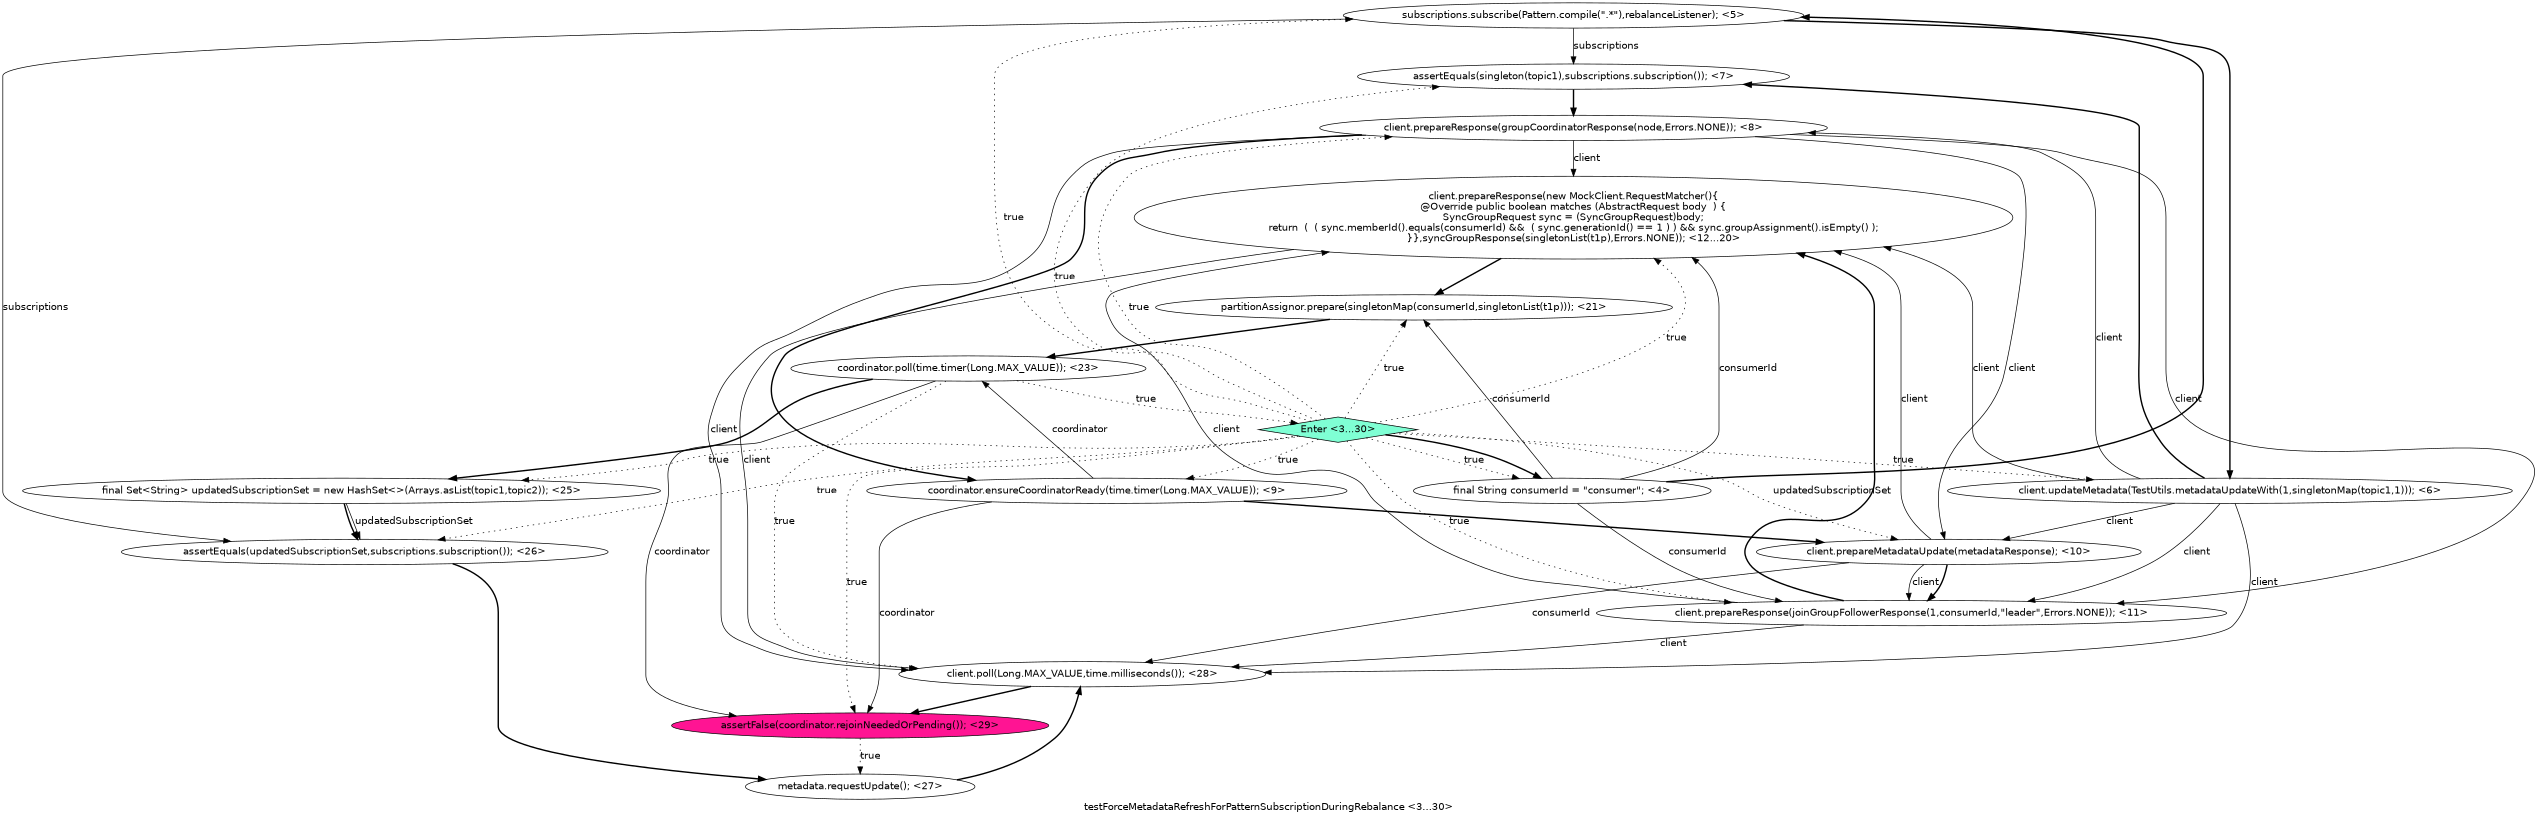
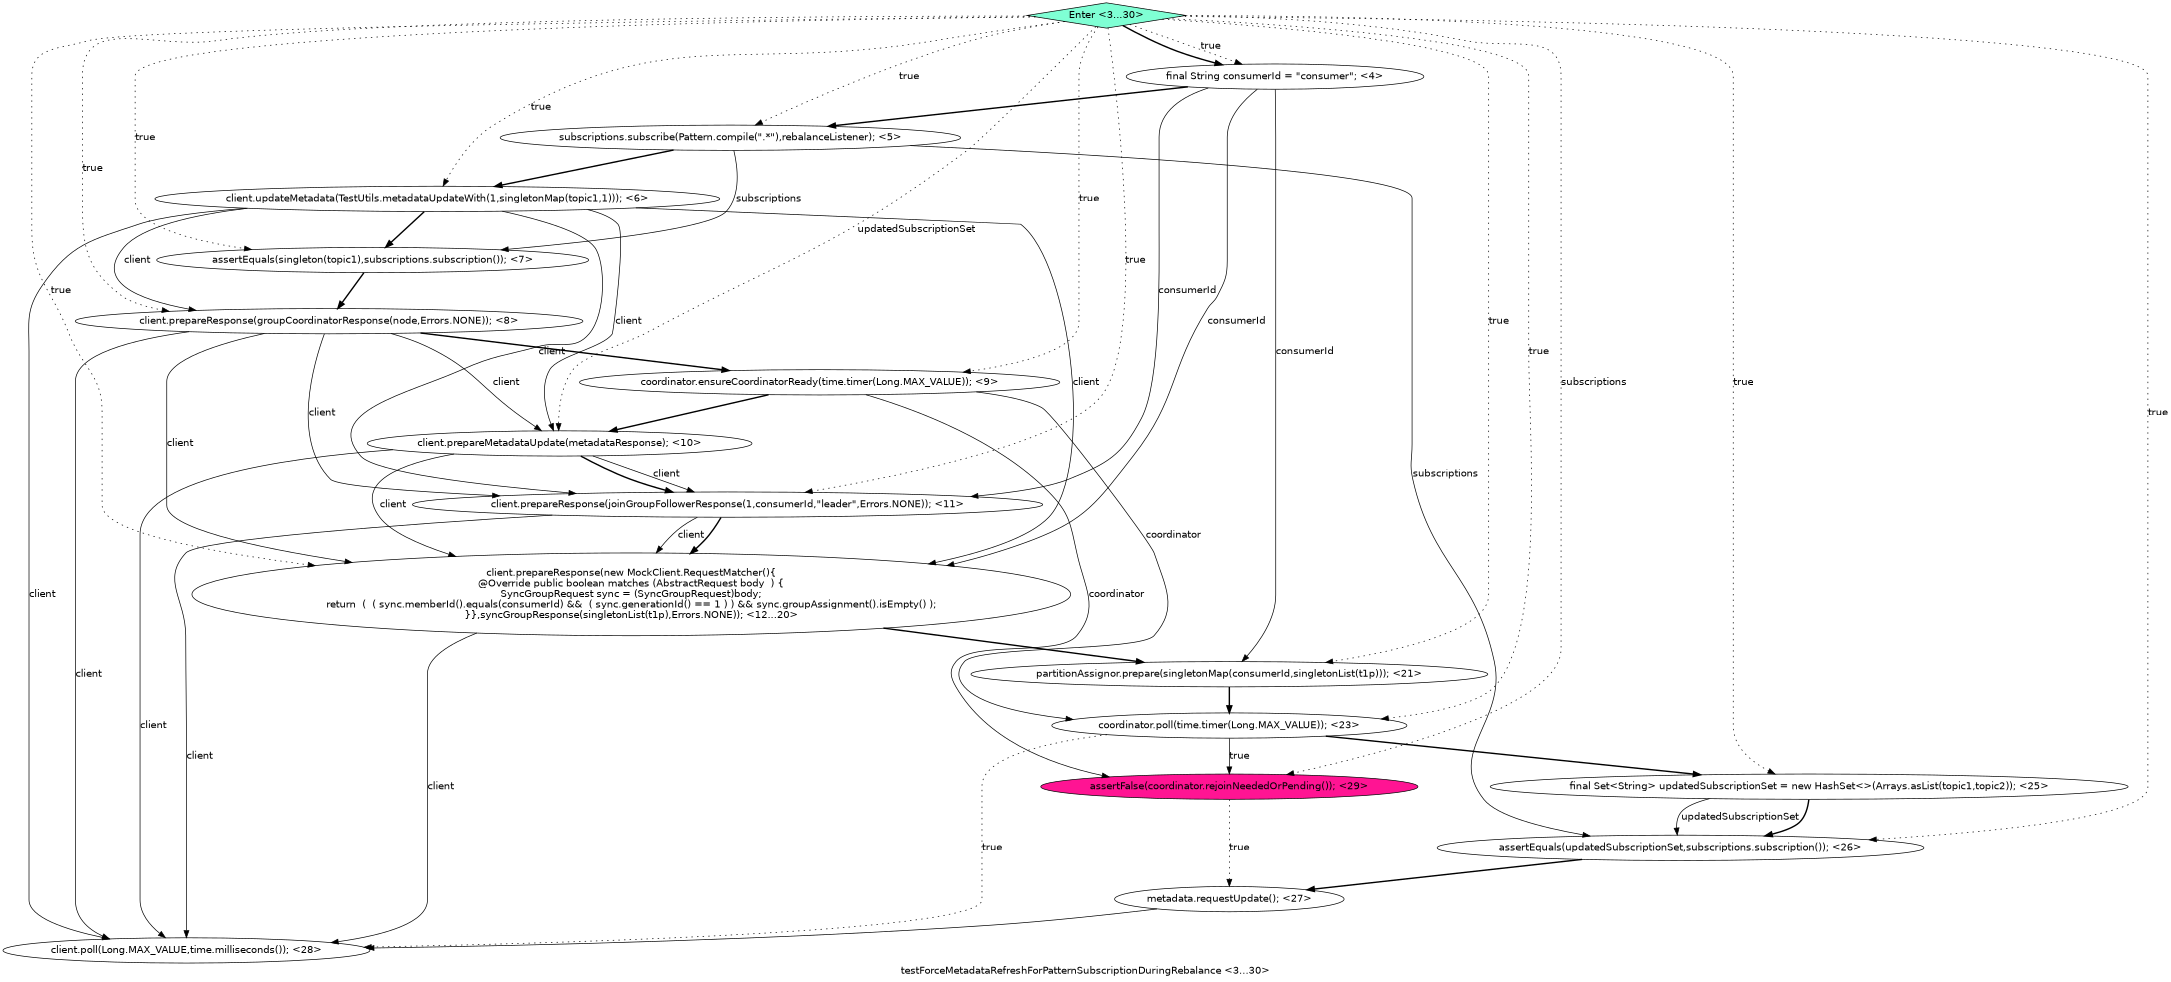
edge "coordinator.poll(time.timer(Long.MAX_VALUE)); <23>" -> "Enter <3...30>": reversed
edge "coordinator.poll(time.timer(Long.MAX_VALUE)); <23>" -> "assertFalse(coordinator.rejoinNeededOrPending()); <29>": label "coordinator" -> "true"
edge "Enter <3...30>" -> "assertFalse(coordinator.rejoinNeededOrPending()); <29>": label "true" -> "subscriptions"
edge "client.prepareMetadataUpdate(metadataResponse); <10>" -> "client.poll(Long.MAX_VALUE,time.milliseconds()); <28>": label "consumerId" -> "client"
edge "client.poll(Long.MAX_VALUE,time.milliseconds()); <28>" -> "assertFalse(coordinator.rejoinNeededOrPending()); <29>": removed
edge "metadata.requestUpdate(); <27>" -> "client.poll(Long.MAX_VALUE,time.milliseconds()); <28>": style bold -> solid
